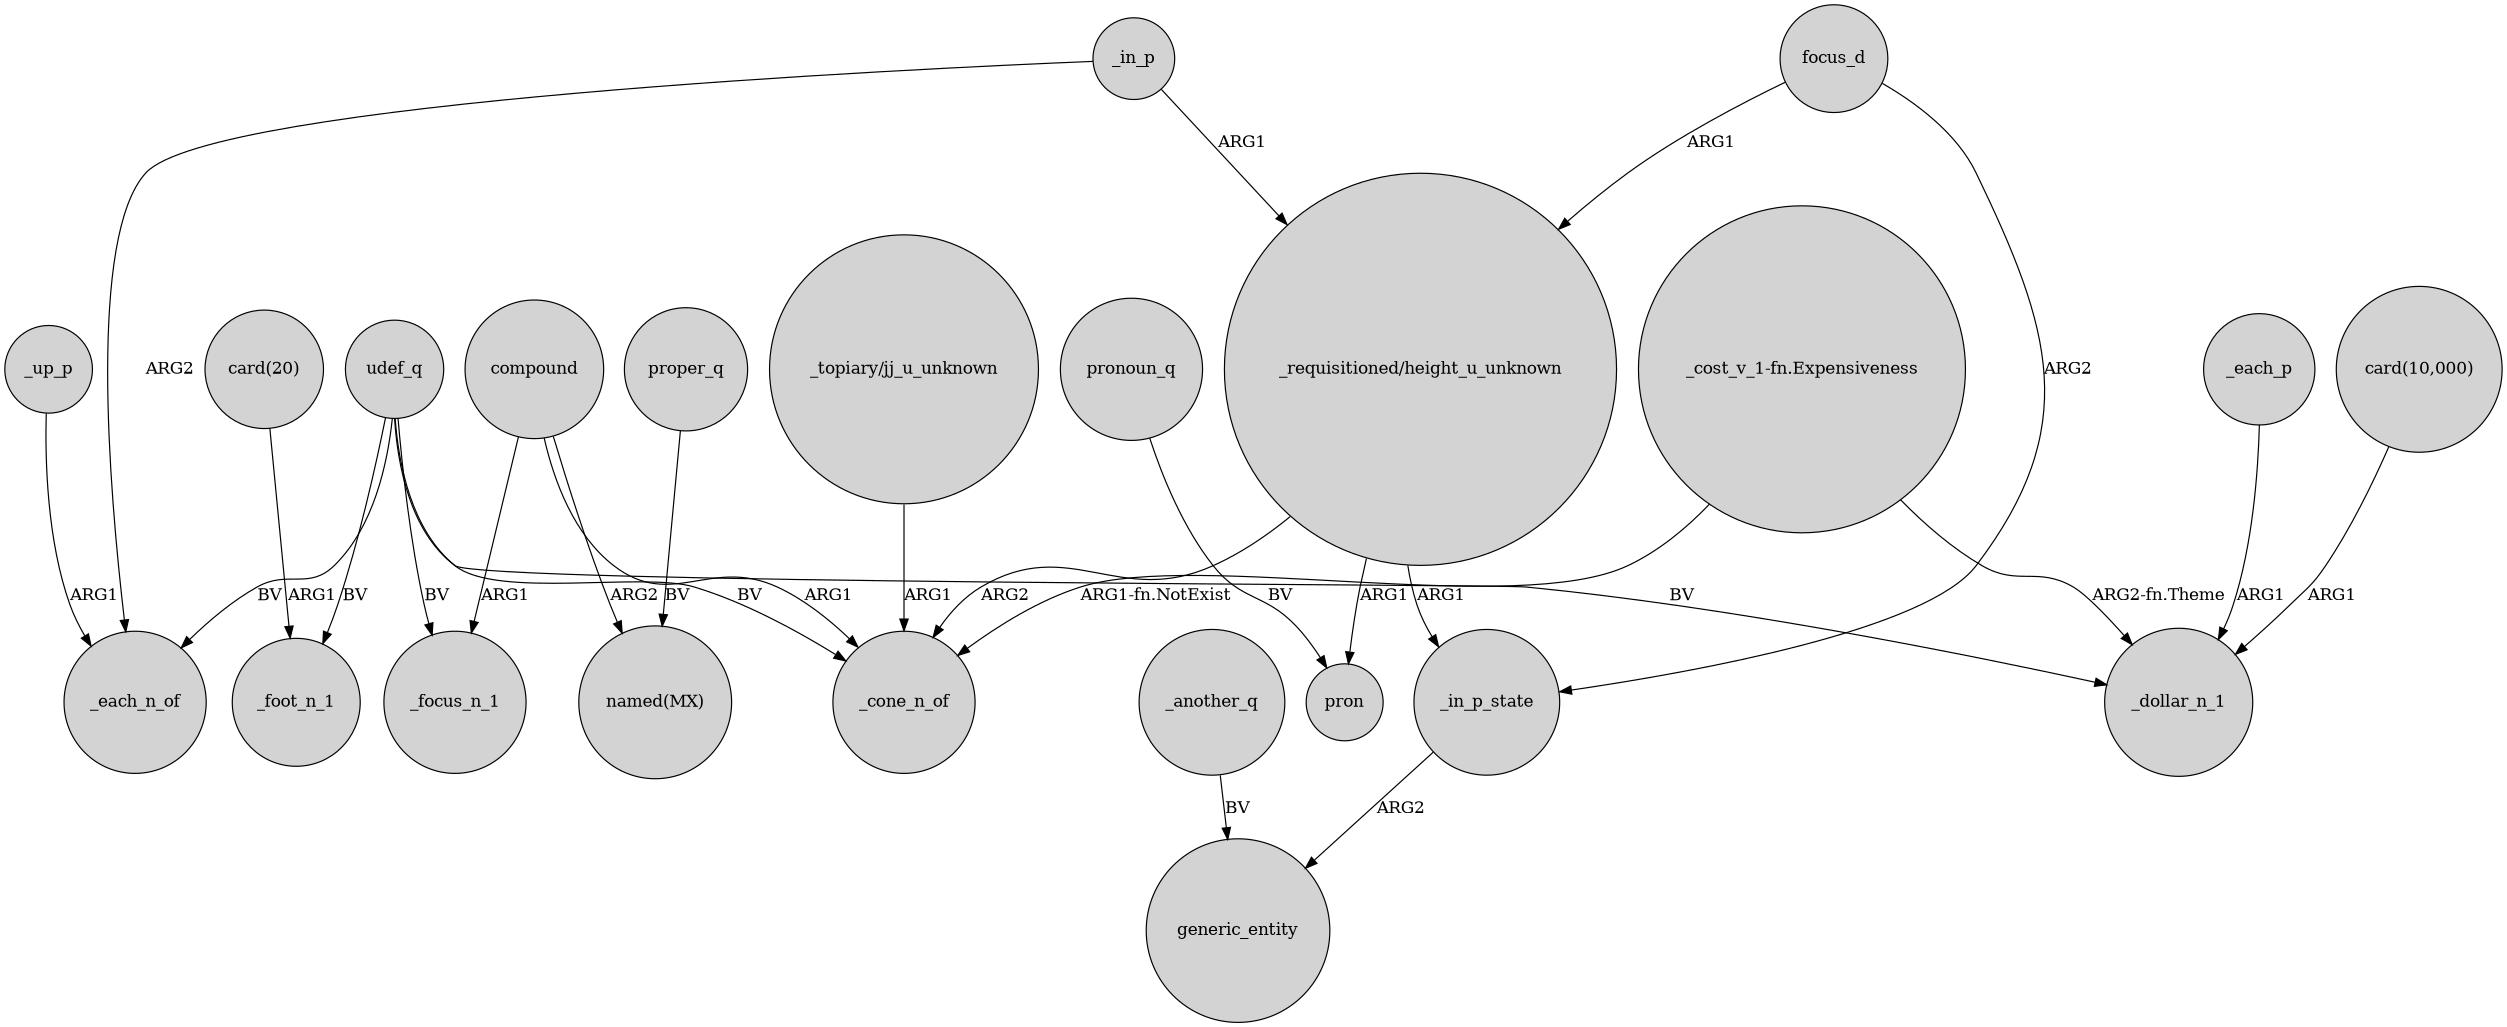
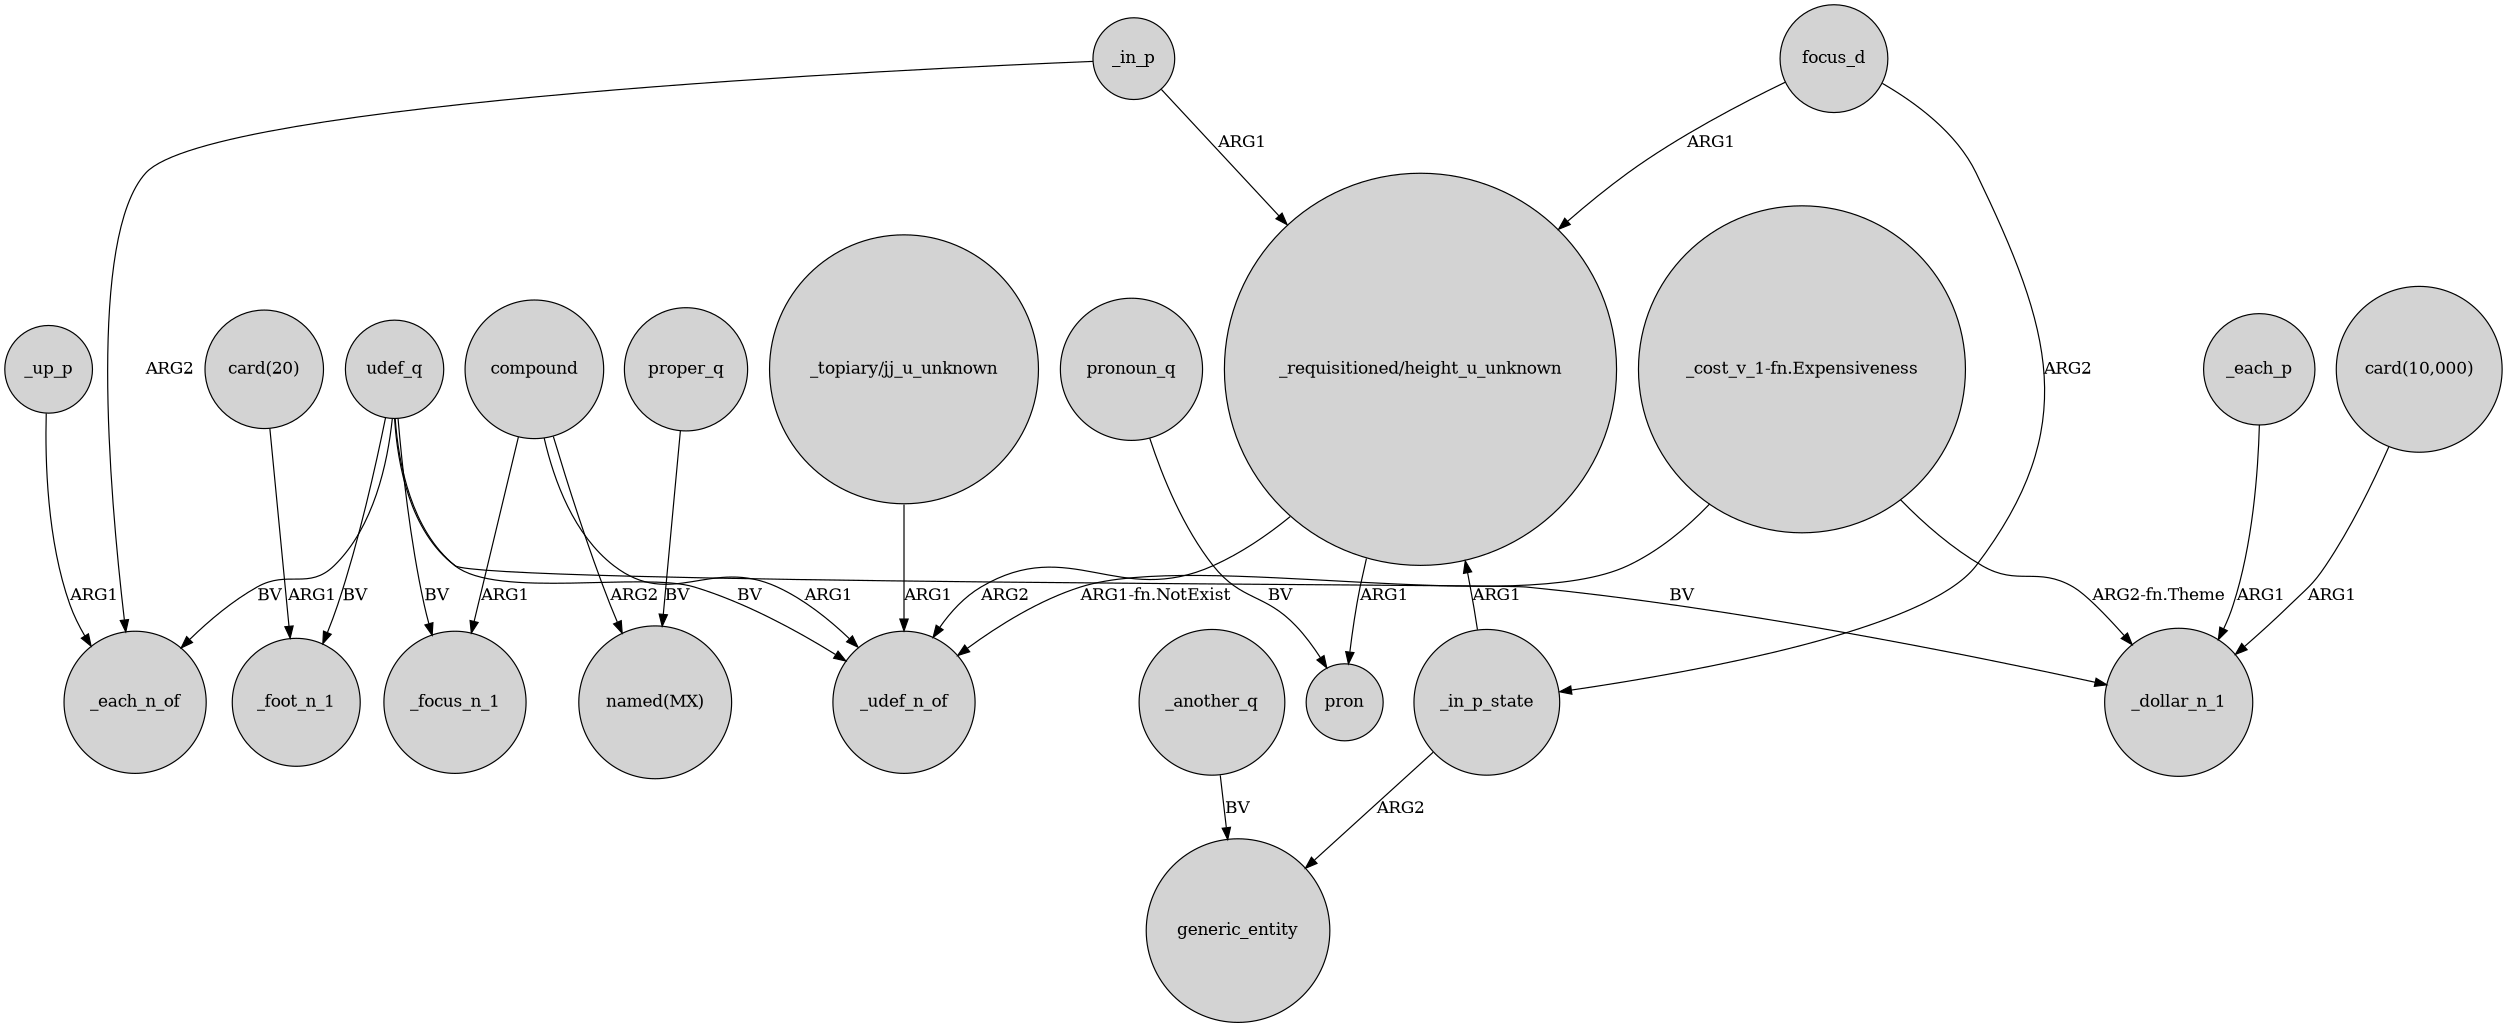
edge "_requisitioned/height_u_unknown" -> "_in_p_state": reversed
node "_cone_n_of": label "_cone_n_of" -> "_udef_n_of"
